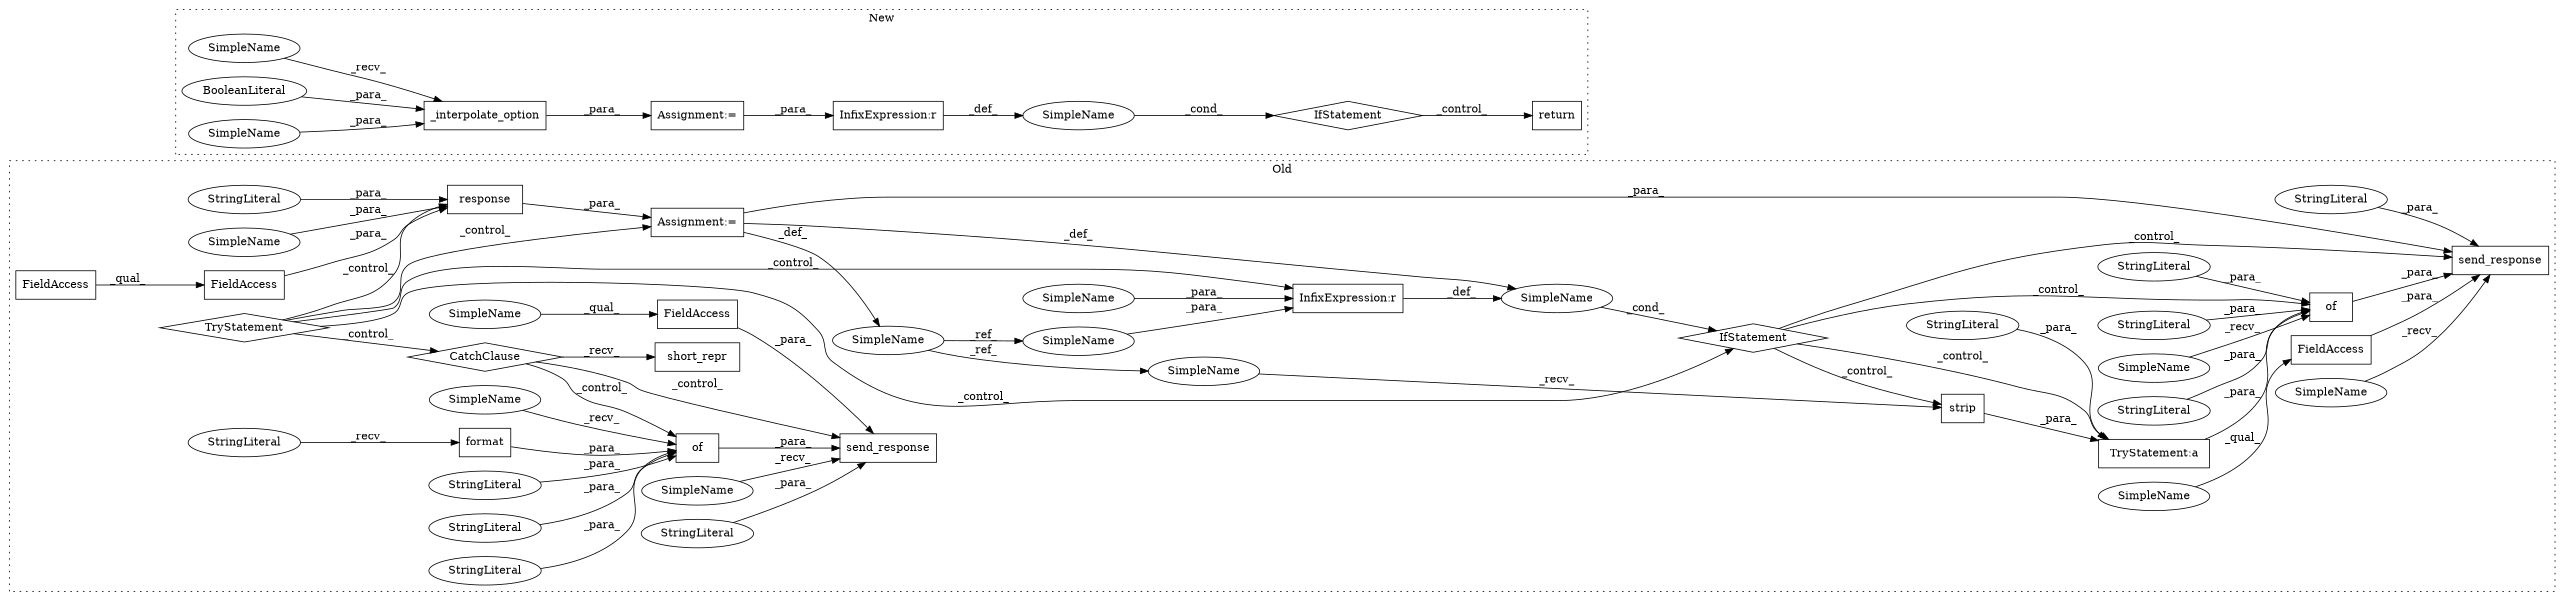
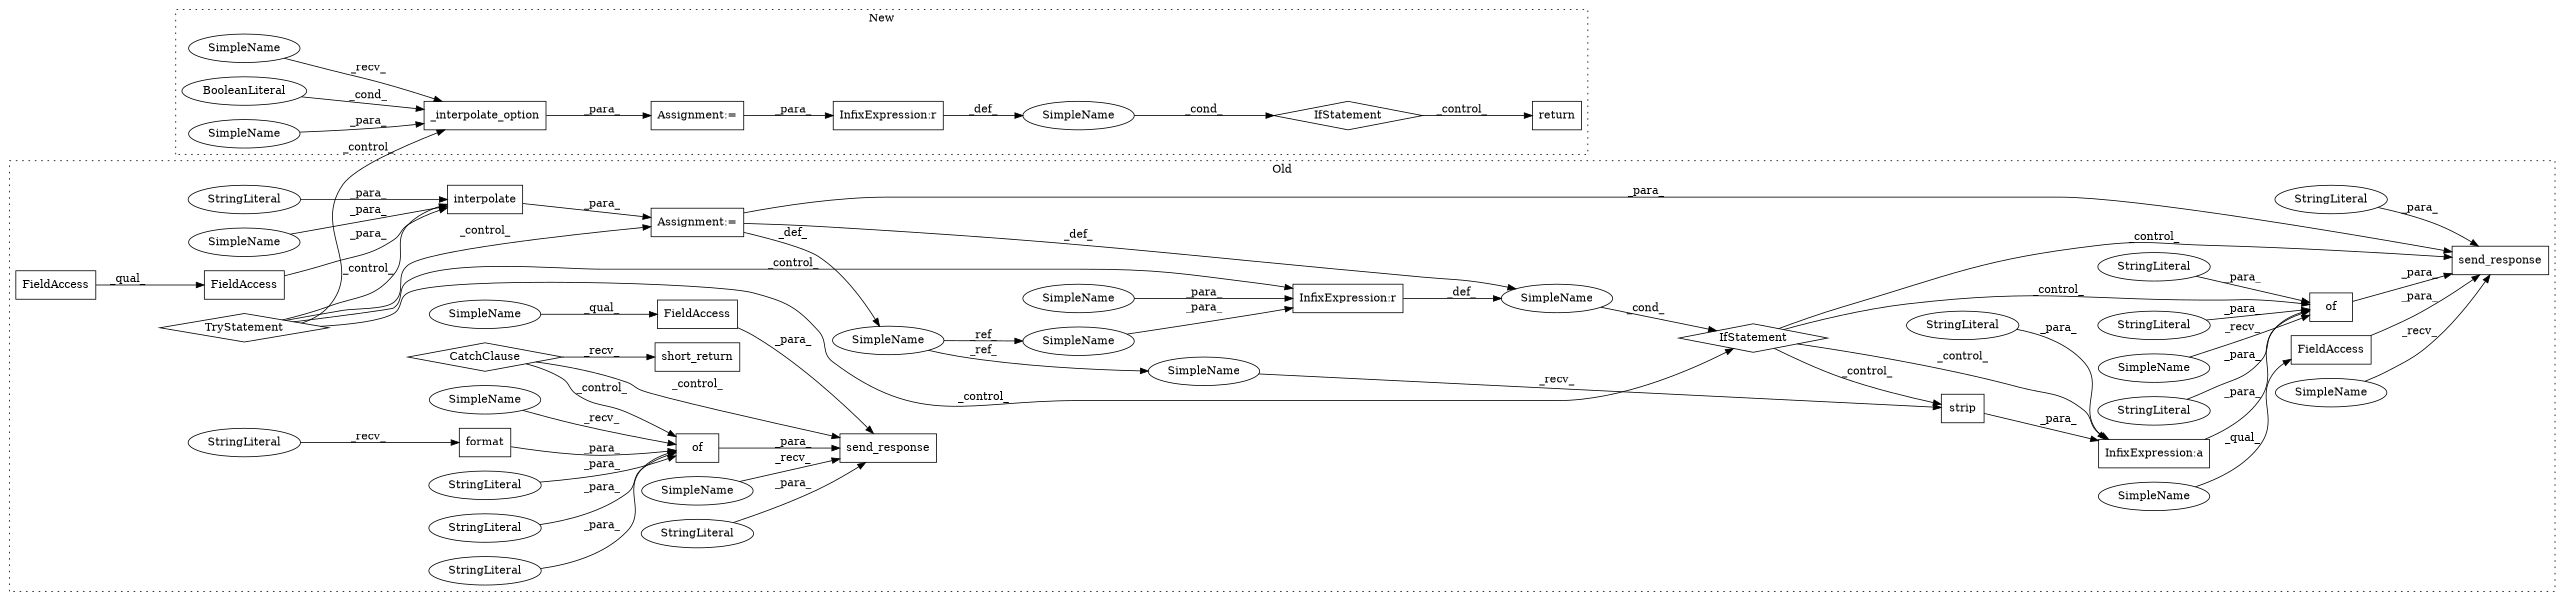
edge "BooleanLiteral" -> "_interpolate_option": label "_para_" -> "_cond_"
node "response": label "response" -> "interpolate"
edge "TryStatement" -> "CatchClause": now "TryStatement" -> "_interpolate_option"
node "short_repr": label "short_repr" -> "short_return"
node "TryStatement:a": label "TryStatement:a" -> "InfixExpression:a"
